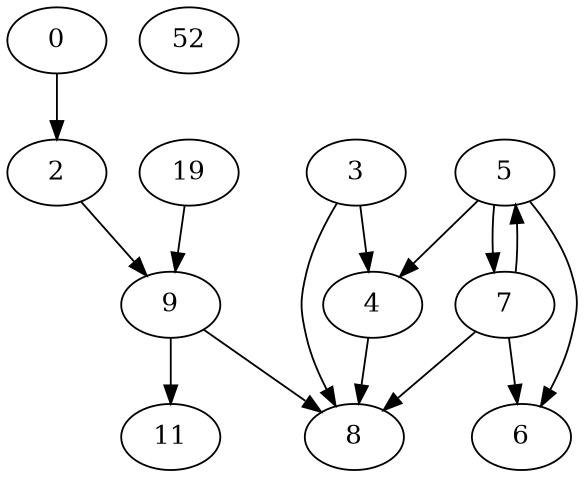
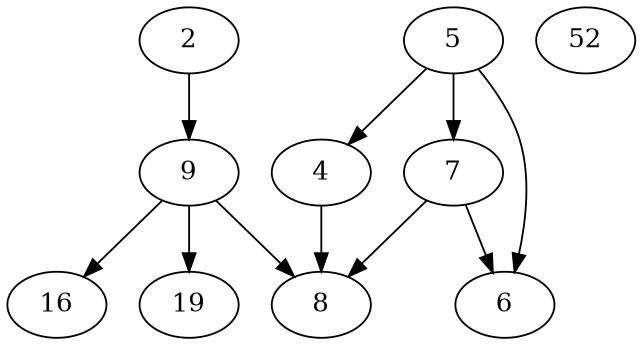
node "0": removed
node "3": removed
edge "19" -> "9": reversed
edge "7" -> "5": removed
node "11": label "11" -> "16"
